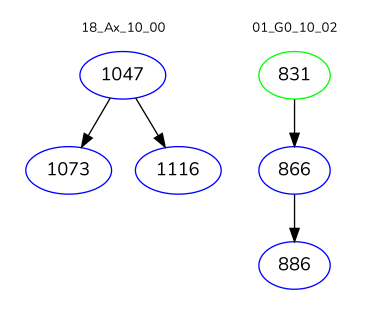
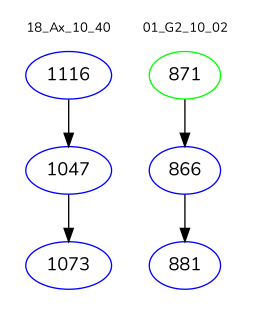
cluster "18_Ax_10_00": label "18_Ax_10_00" -> "18_Ax_10_40"
cluster "01_G0_10_02": label "01_G0_10_02" -> "01_G2_10_02"
node "831": label "831" -> "871"
edge "1047" -> "1116": reversed
node "886": label "886" -> "881"
